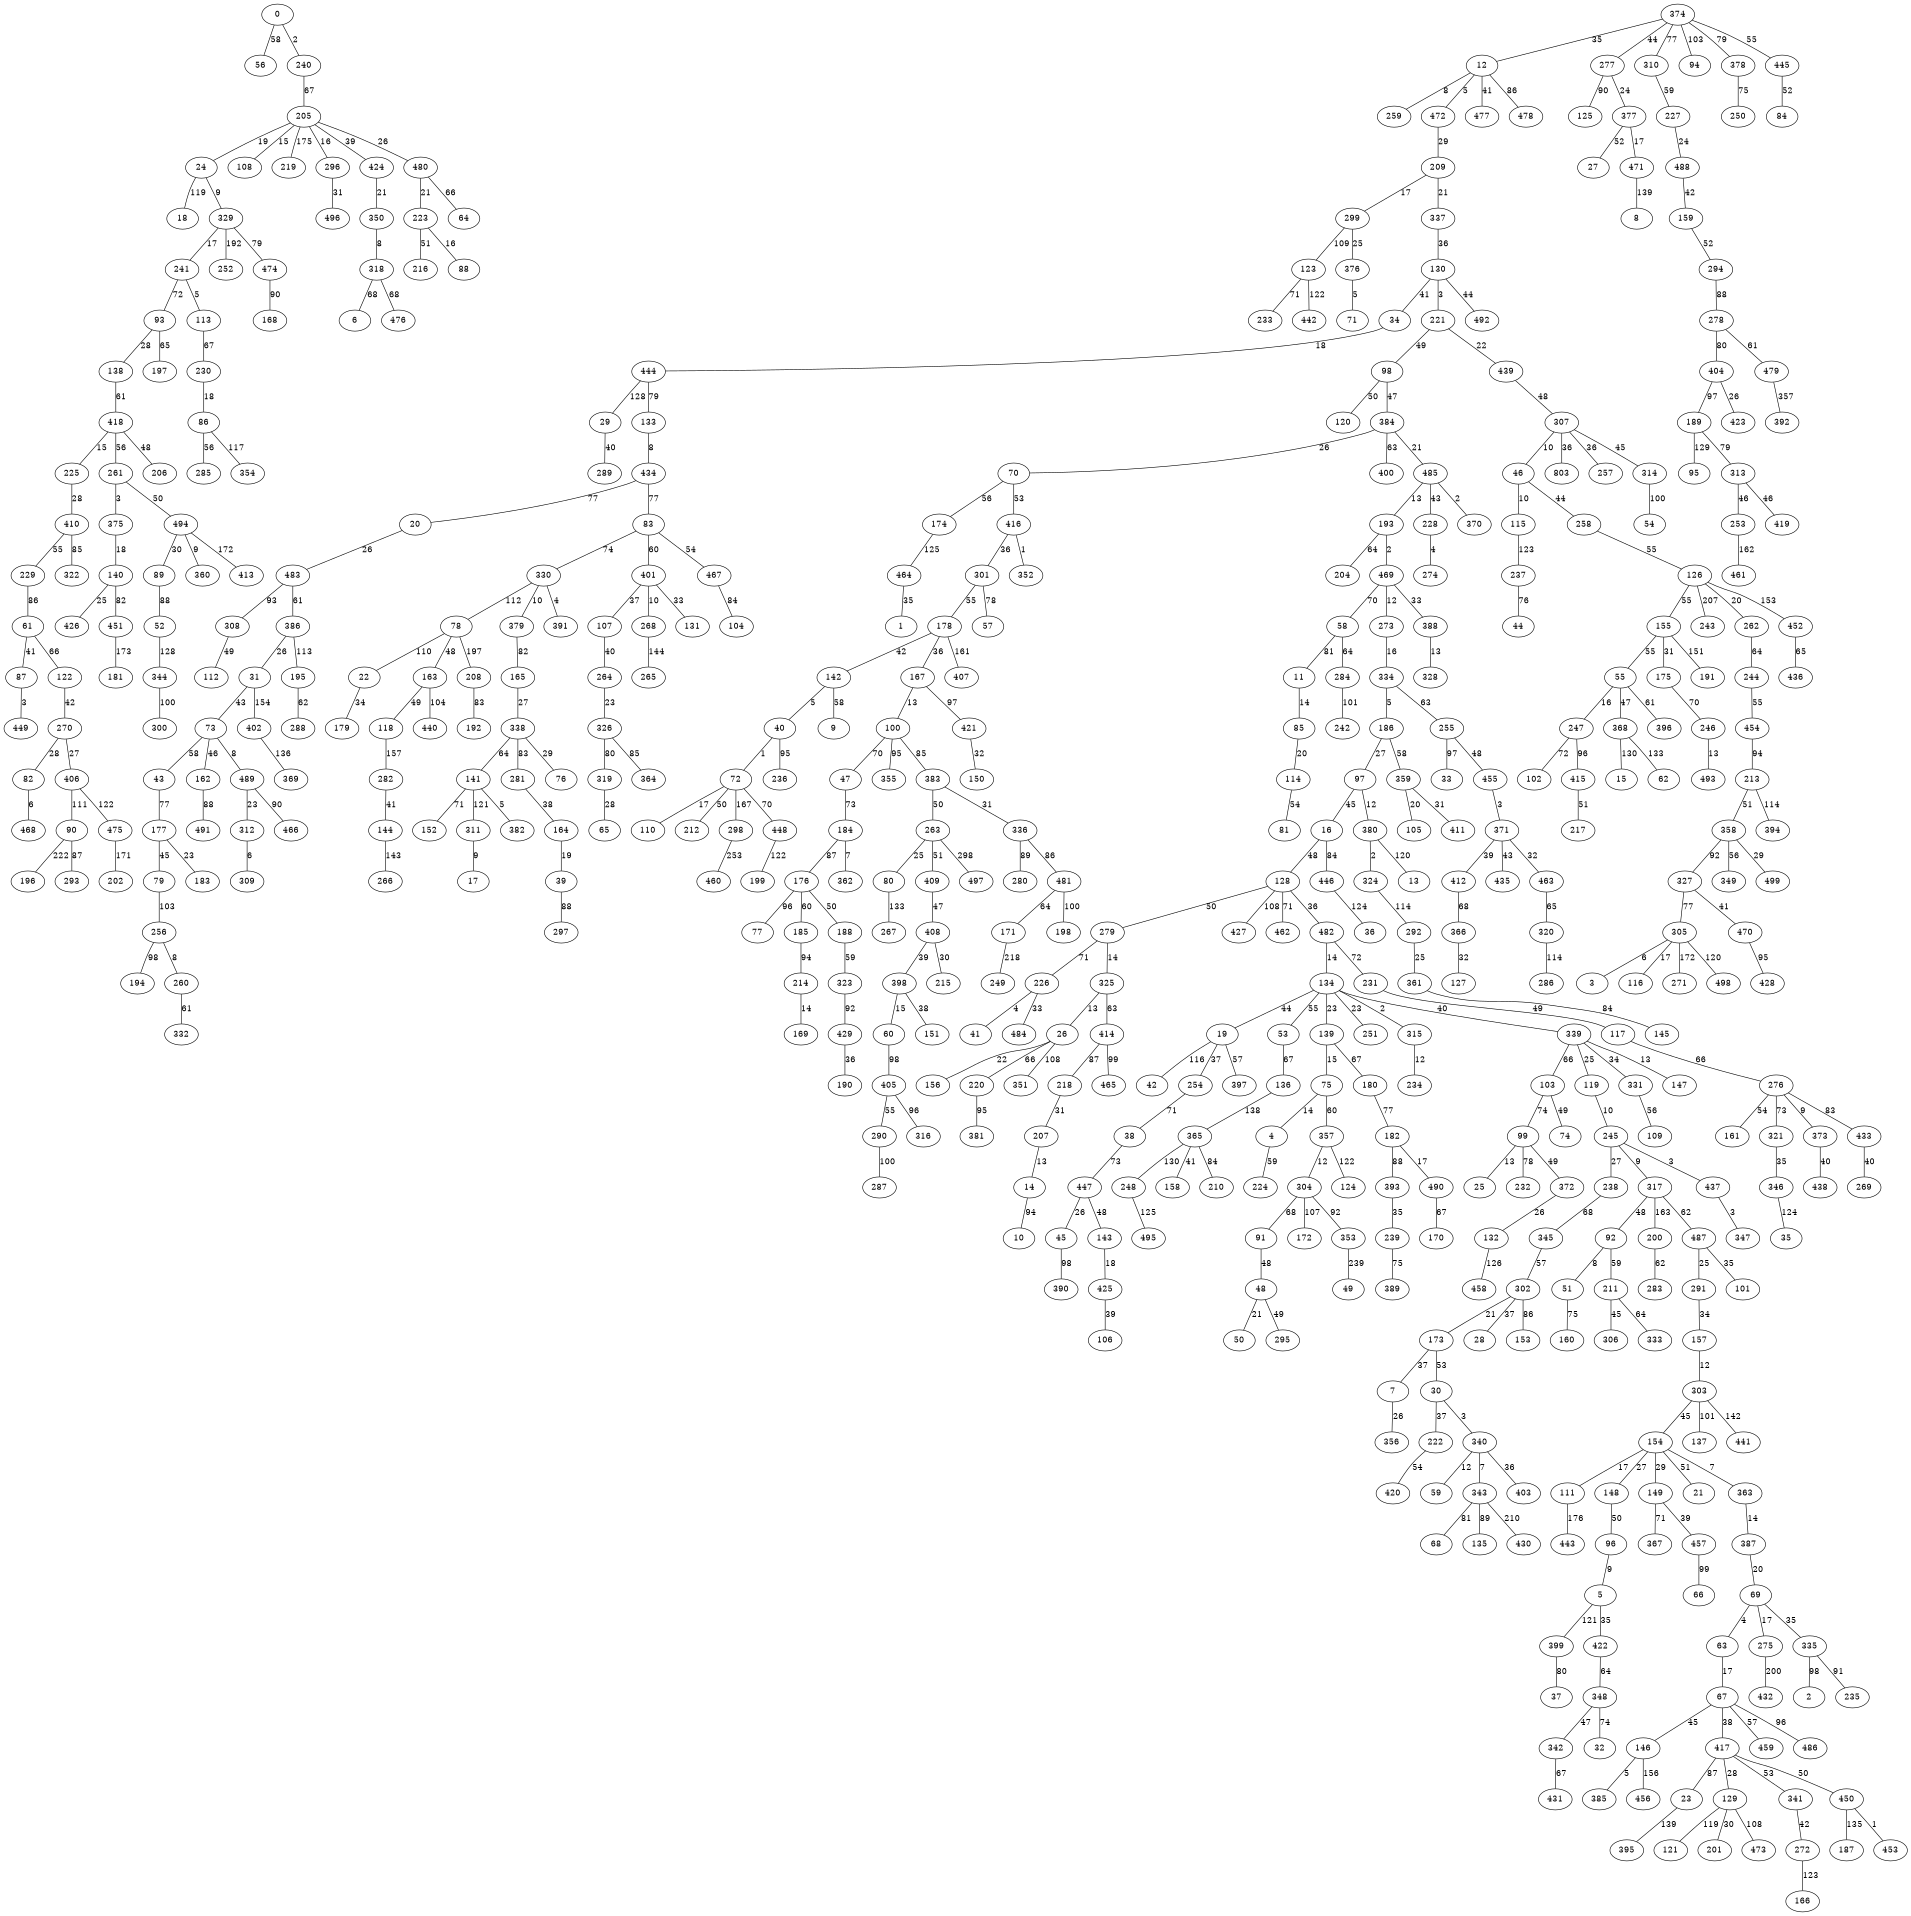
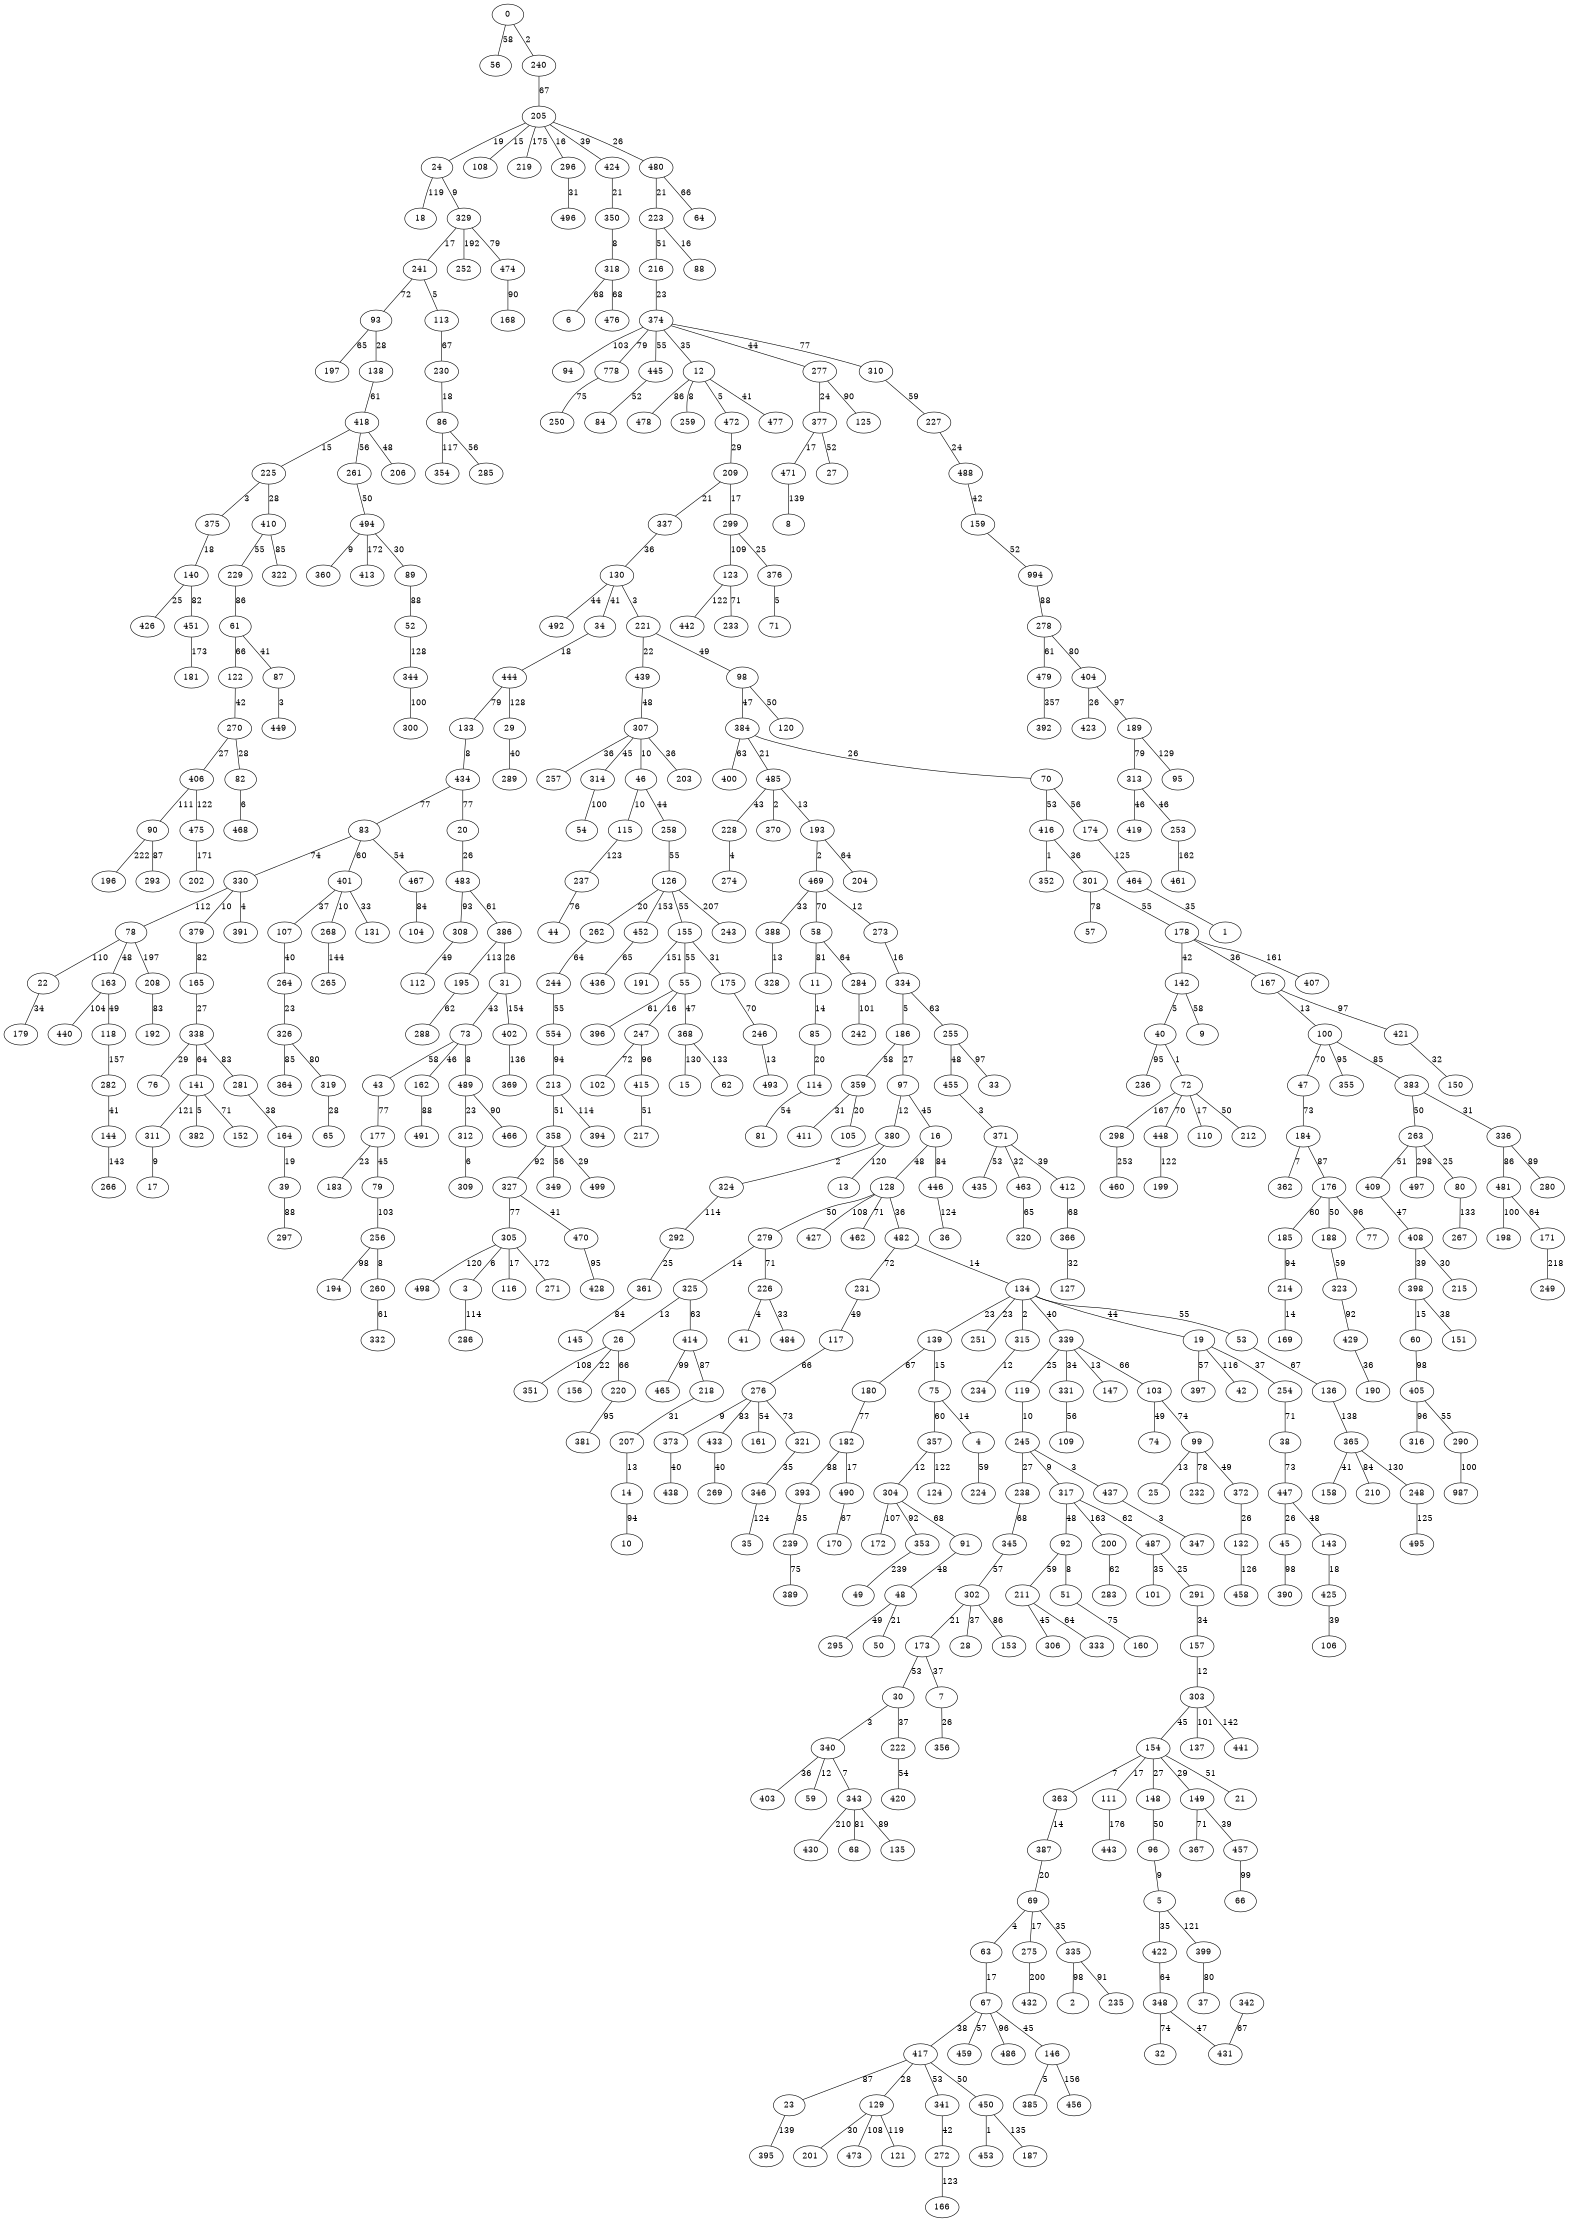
node "378": label "378" -> "778"
node "294": label "294" -> "994"
edge "216" -- "374": added, label "23"
node "803": label "803" -> "203"
edge "261" -- "375": now "225" -- "375"
node "454": label "454" -> "554"
edge "371" -- "435": label "43" -> "53"
edge "320" -- "286": now "3" -- "286"
node "287": label "287" -> "987"
edge "348" -- "342": now "348" -- "431"
